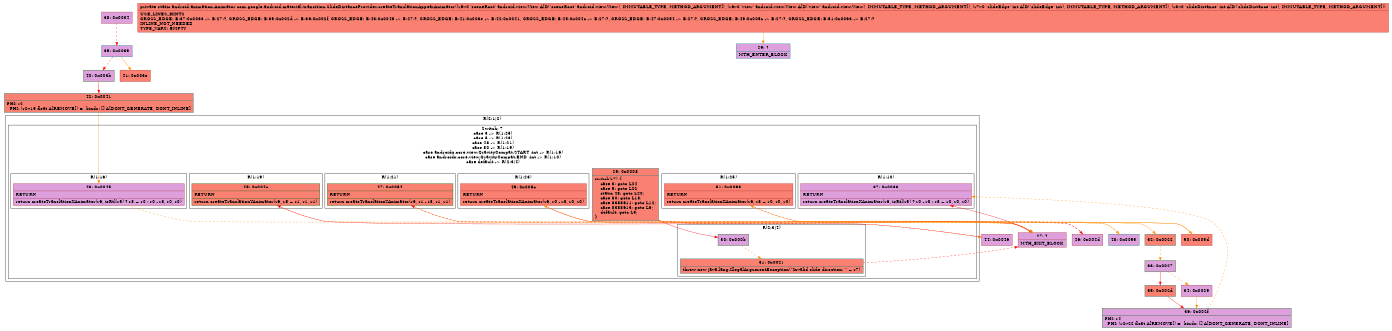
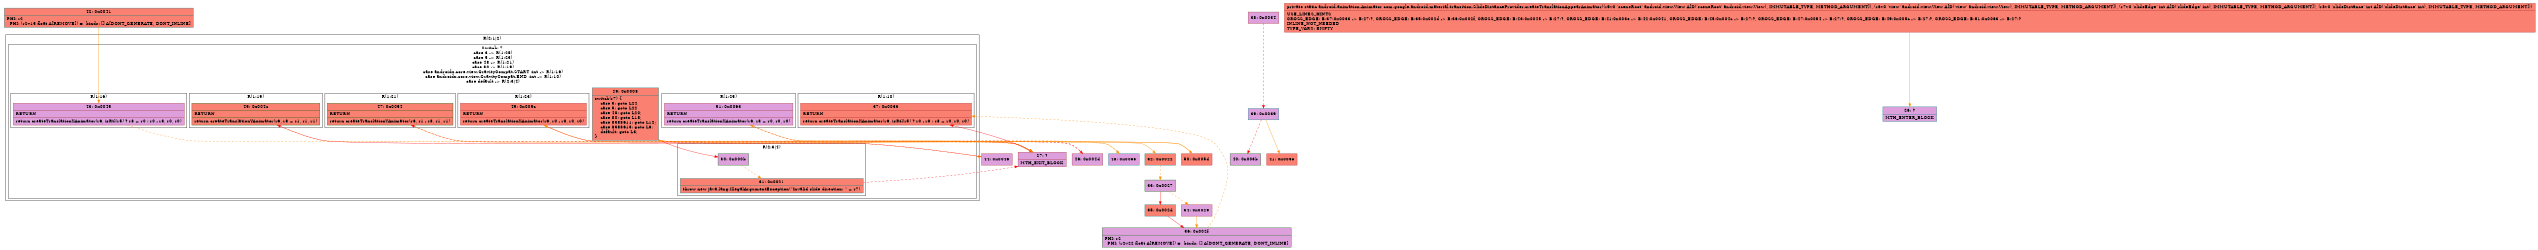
edge "40: 0x003b" -> "42: 0x0041": removed
node "29: 0x0008": text "static 48: goto L20;" -> "case 48: goto L20;"
node "51: 0x0063": fillcolor salmon -> plum
node "37: 0x0033": fillcolor plum -> salmon
node "36: 0x002f": text "PHI: r4" -> "PHI: r2"
